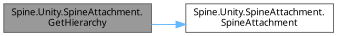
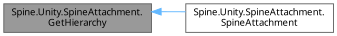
edge "Spine.Unity.SpineAttachment. GetHierarchy" -> "Spine.Unity.SpineAttachment. SpineAttachment": reversed
